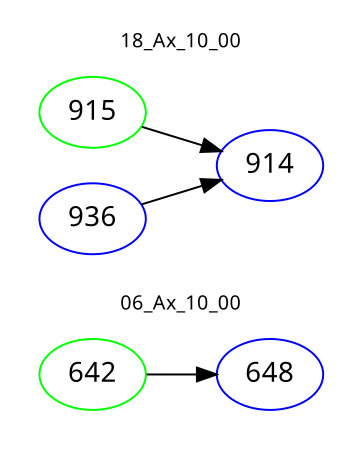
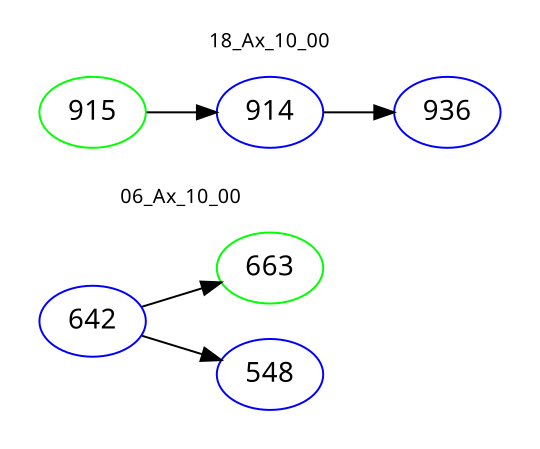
edge "936" -> "914": reversed
node "663": added
node "642": color green -> blue
node "648": label "648" -> "548"
